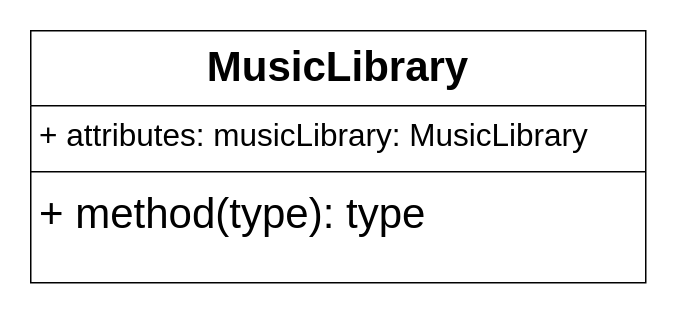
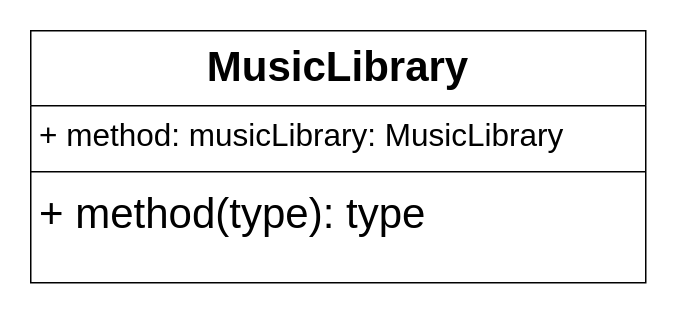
node "+ attributes: musicLibrary: MusicLibrary": label "+ attributes: musicLibrary: MusicLibrary" -> "+ method: musicLibrary: MusicLibrary"
